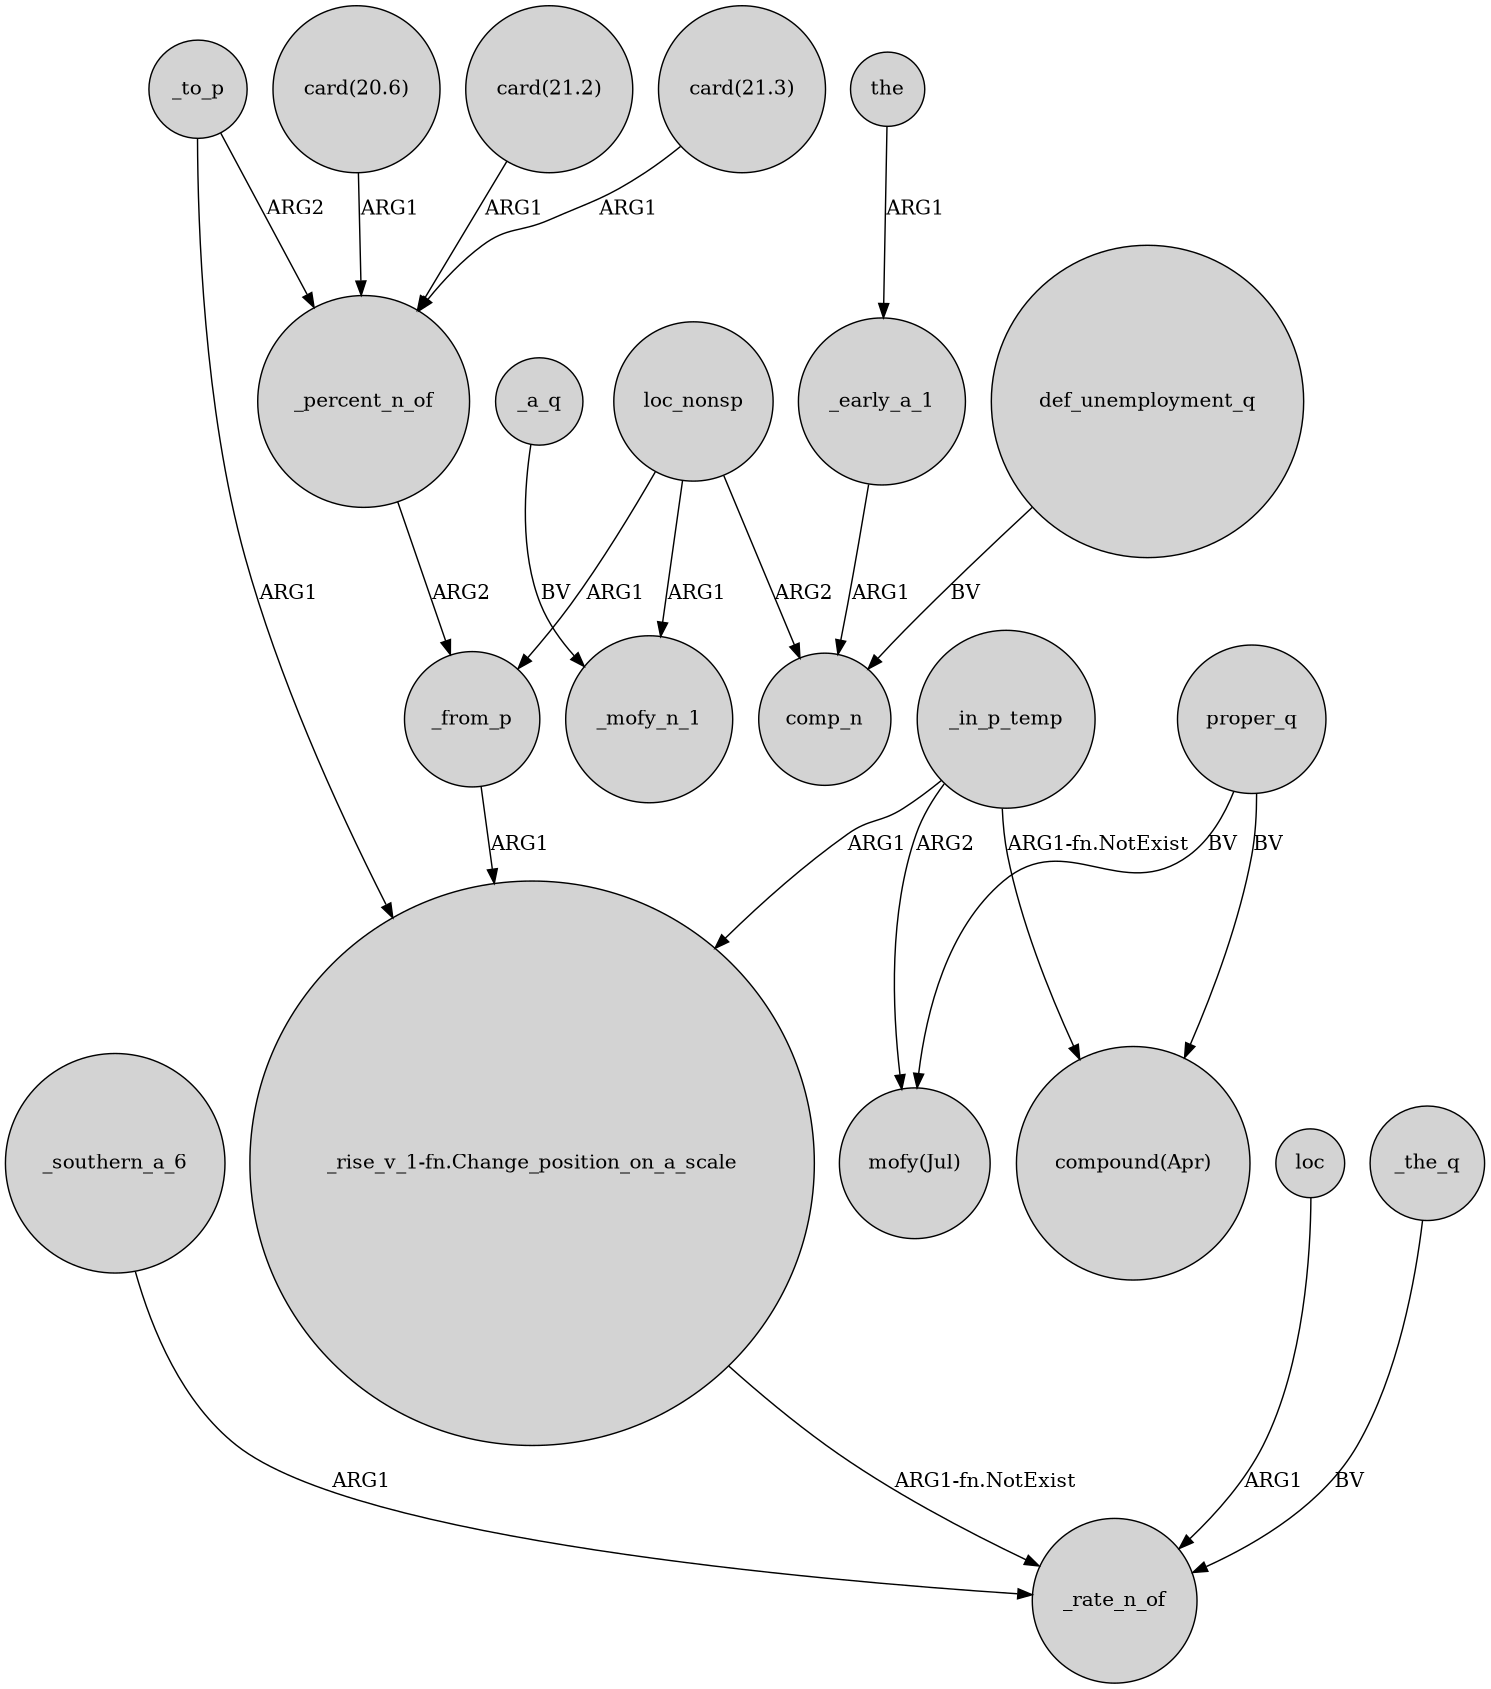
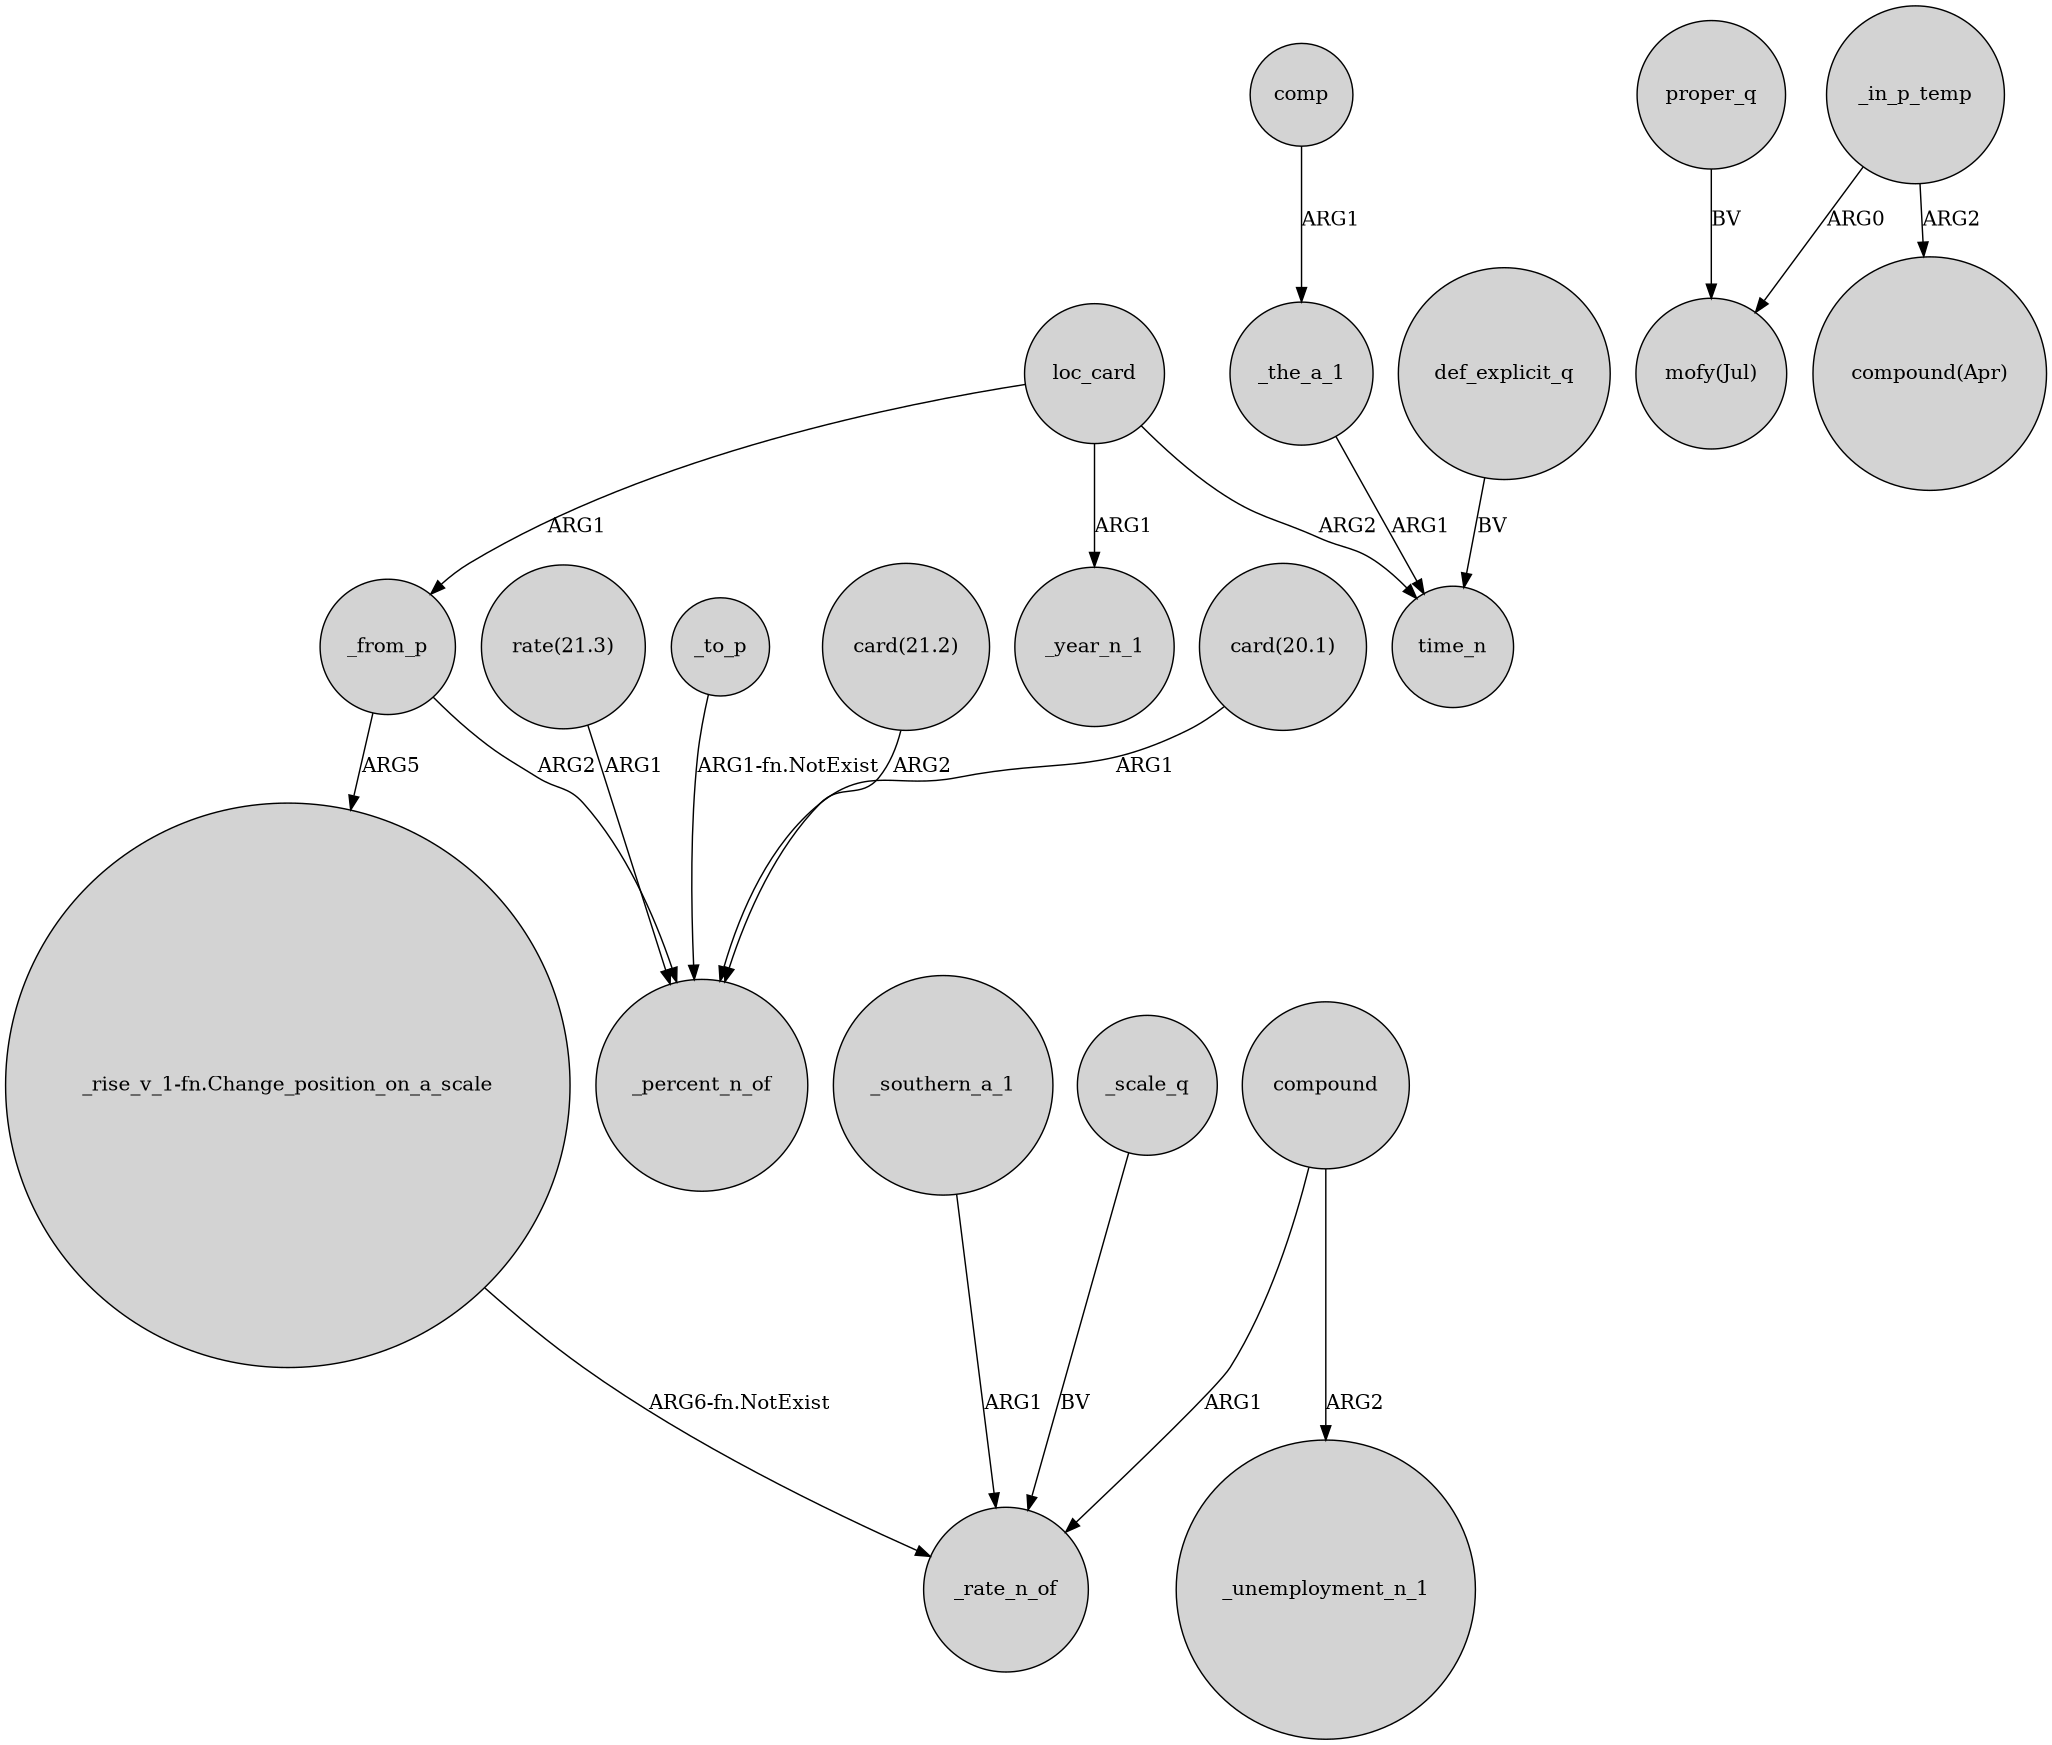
node "card(20.6)": label "card(20.6)" -> "card(20.1)"
node "card(21.3)": label "card(21.3)" -> "rate(21.3)"
node "the": label "the" -> "comp"
edge "_to_p" -> "_percent_n_of": label "ARG2" -> "ARG1-fn.NotExist"
edge "card(21.2)" -> "_percent_n_of": label "ARG1" -> "ARG2"
node "_a_q": removed
node "loc_nonsp": label "loc_nonsp" -> "loc_card"
node "_early_a_1": label "_early_a_1" -> "_the_a_1"
node "def_unemployment_q": label "def_unemployment_q" -> "def_explicit_q"
edge "_to_p" -> "_rise_v_1-fn.Change_position_on_a_scale": removed, label "ARG1"
edge "_percent_n_of" -> "_from_p": reversed
node "_mofy_n_1": label "_mofy_n_1" -> "_year_n_1"
node "comp_n": label "comp_n" -> "time_n"
edge "_from_p" -> "_rise_v_1-fn.Change_position_on_a_scale": label "ARG1" -> "ARG5"
edge "_in_p_temp" -> "mofy(Jul)": label "ARG2" -> "ARG0"
edge "_in_p_temp" -> "compound(Apr)": label "ARG1-fn.NotExist" -> "ARG2"
edge "_in_p_temp" -> "_rise_v_1-fn.Change_position_on_a_scale": removed, label "ARG1"
edge "proper_q" -> "compound(Apr)": removed, label "BV"
node "_southern_a_6": label "_southern_a_6" -> "_southern_a_1"
node "loc": label "loc" -> "compound"
node "_the_q": label "_the_q" -> "_scale_q"
edge "_rise_v_1-fn.Change_position_on_a_scale" -> "_rate_n_of": label "ARG1-fn.NotExist" -> "ARG6-fn.NotExist"
node "_unemployment_n_1": added
